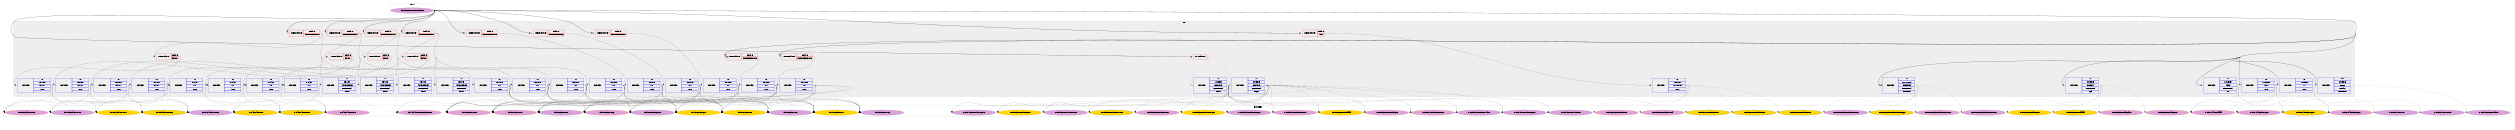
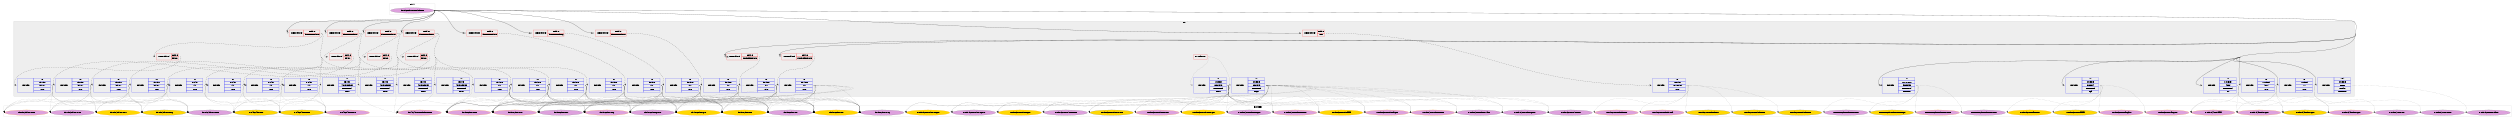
edge "dev-php/pecl-memcached-3.1.3" -> "any_of_group": removed
node "dev-lang/lang-7.3.1": label "dev-lang/lang-7.3.1" -> "dev-lang/php-7.3.1"
node "sys-devel/automake-1.4_p6-r2": added
